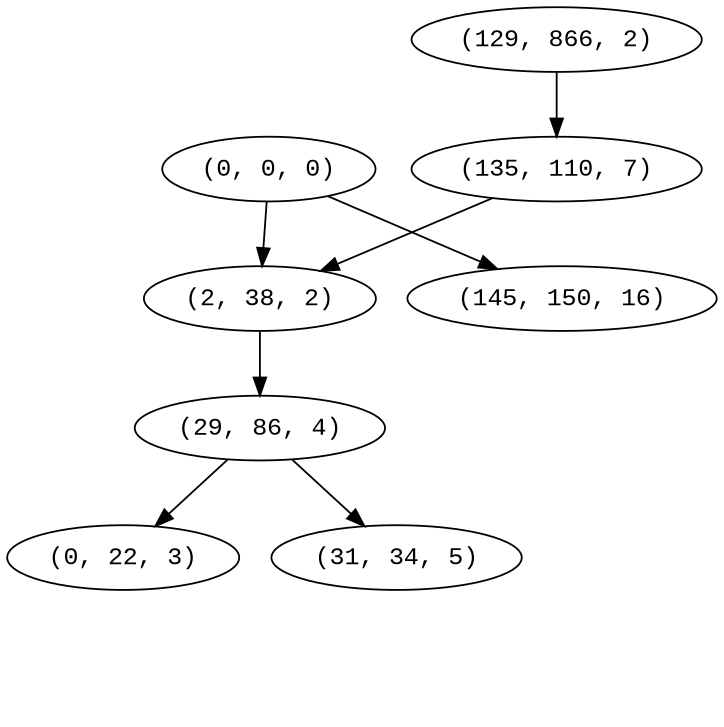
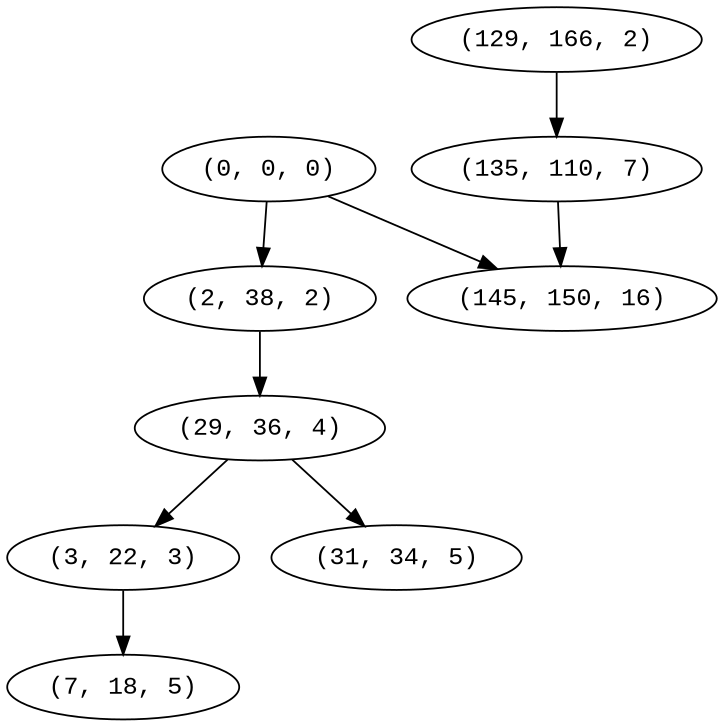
node "(129, 866, 2)": label "(129, 866, 2)" -> "(129, 166, 2)"
edge "(135, 110, 7)" -> "(2, 38, 2)": now "(135, 110, 7)" -> "(145, 150, 16)"
node "(29, 86, 4)": label "(29, 86, 4)" -> "(29, 36, 4)"
node "(0, 22, 3)": label "(0, 22, 3)" -> "(3, 22, 3)"
node "(7, 18, 5)": added
